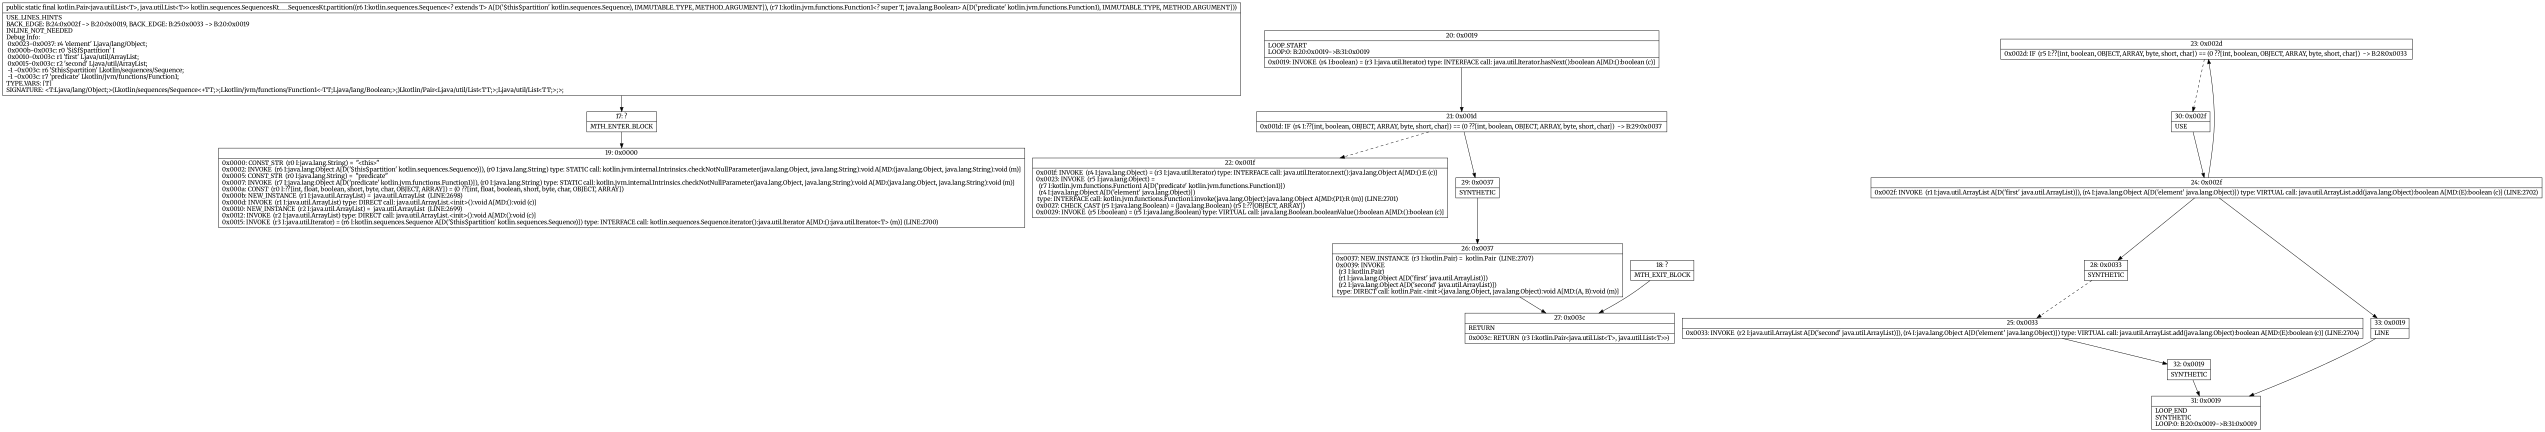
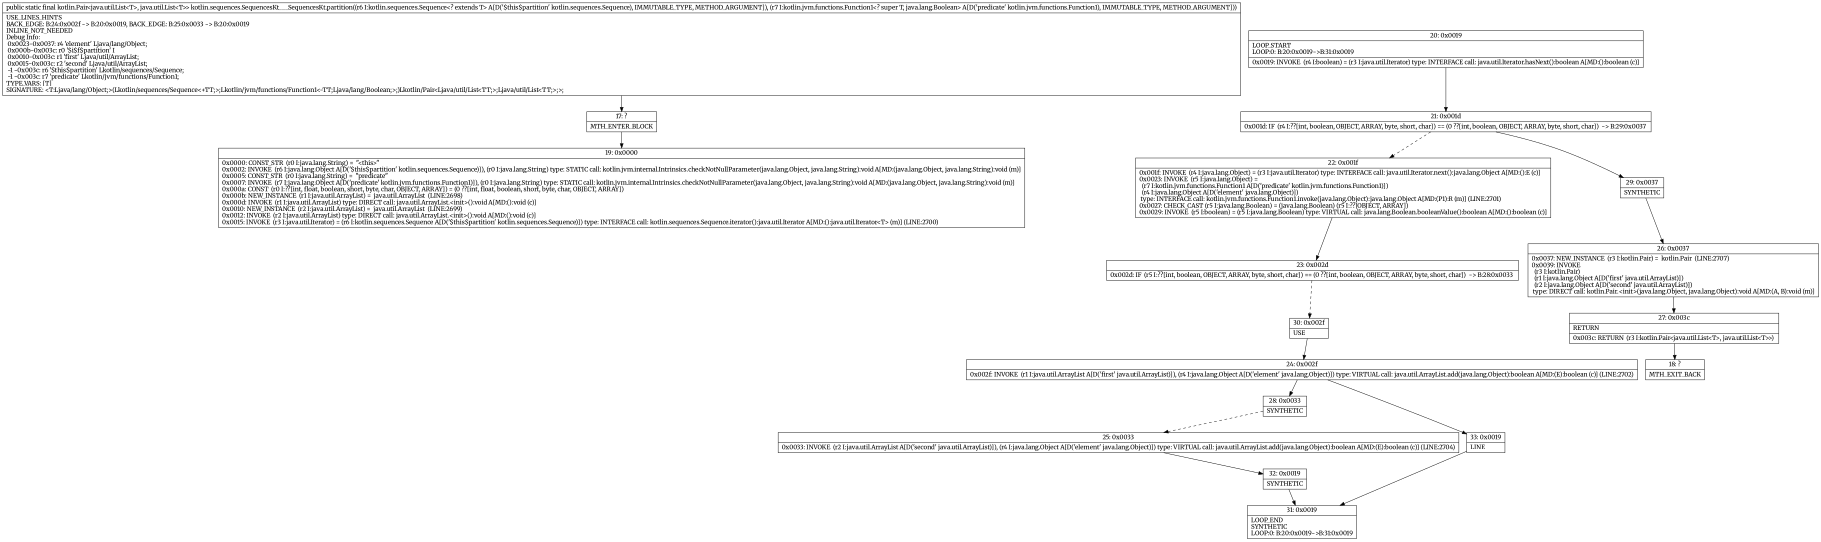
edge "24: 0x002f" -> "23: 0x002d": now "22: 0x001f" -> "23: 0x002d"
node "18: ?": text "MTH_EXIT_BLOCK" -> "MTH_EXIT_BACK"
edge "18: ?" -> "27: 0x003c": reversed
